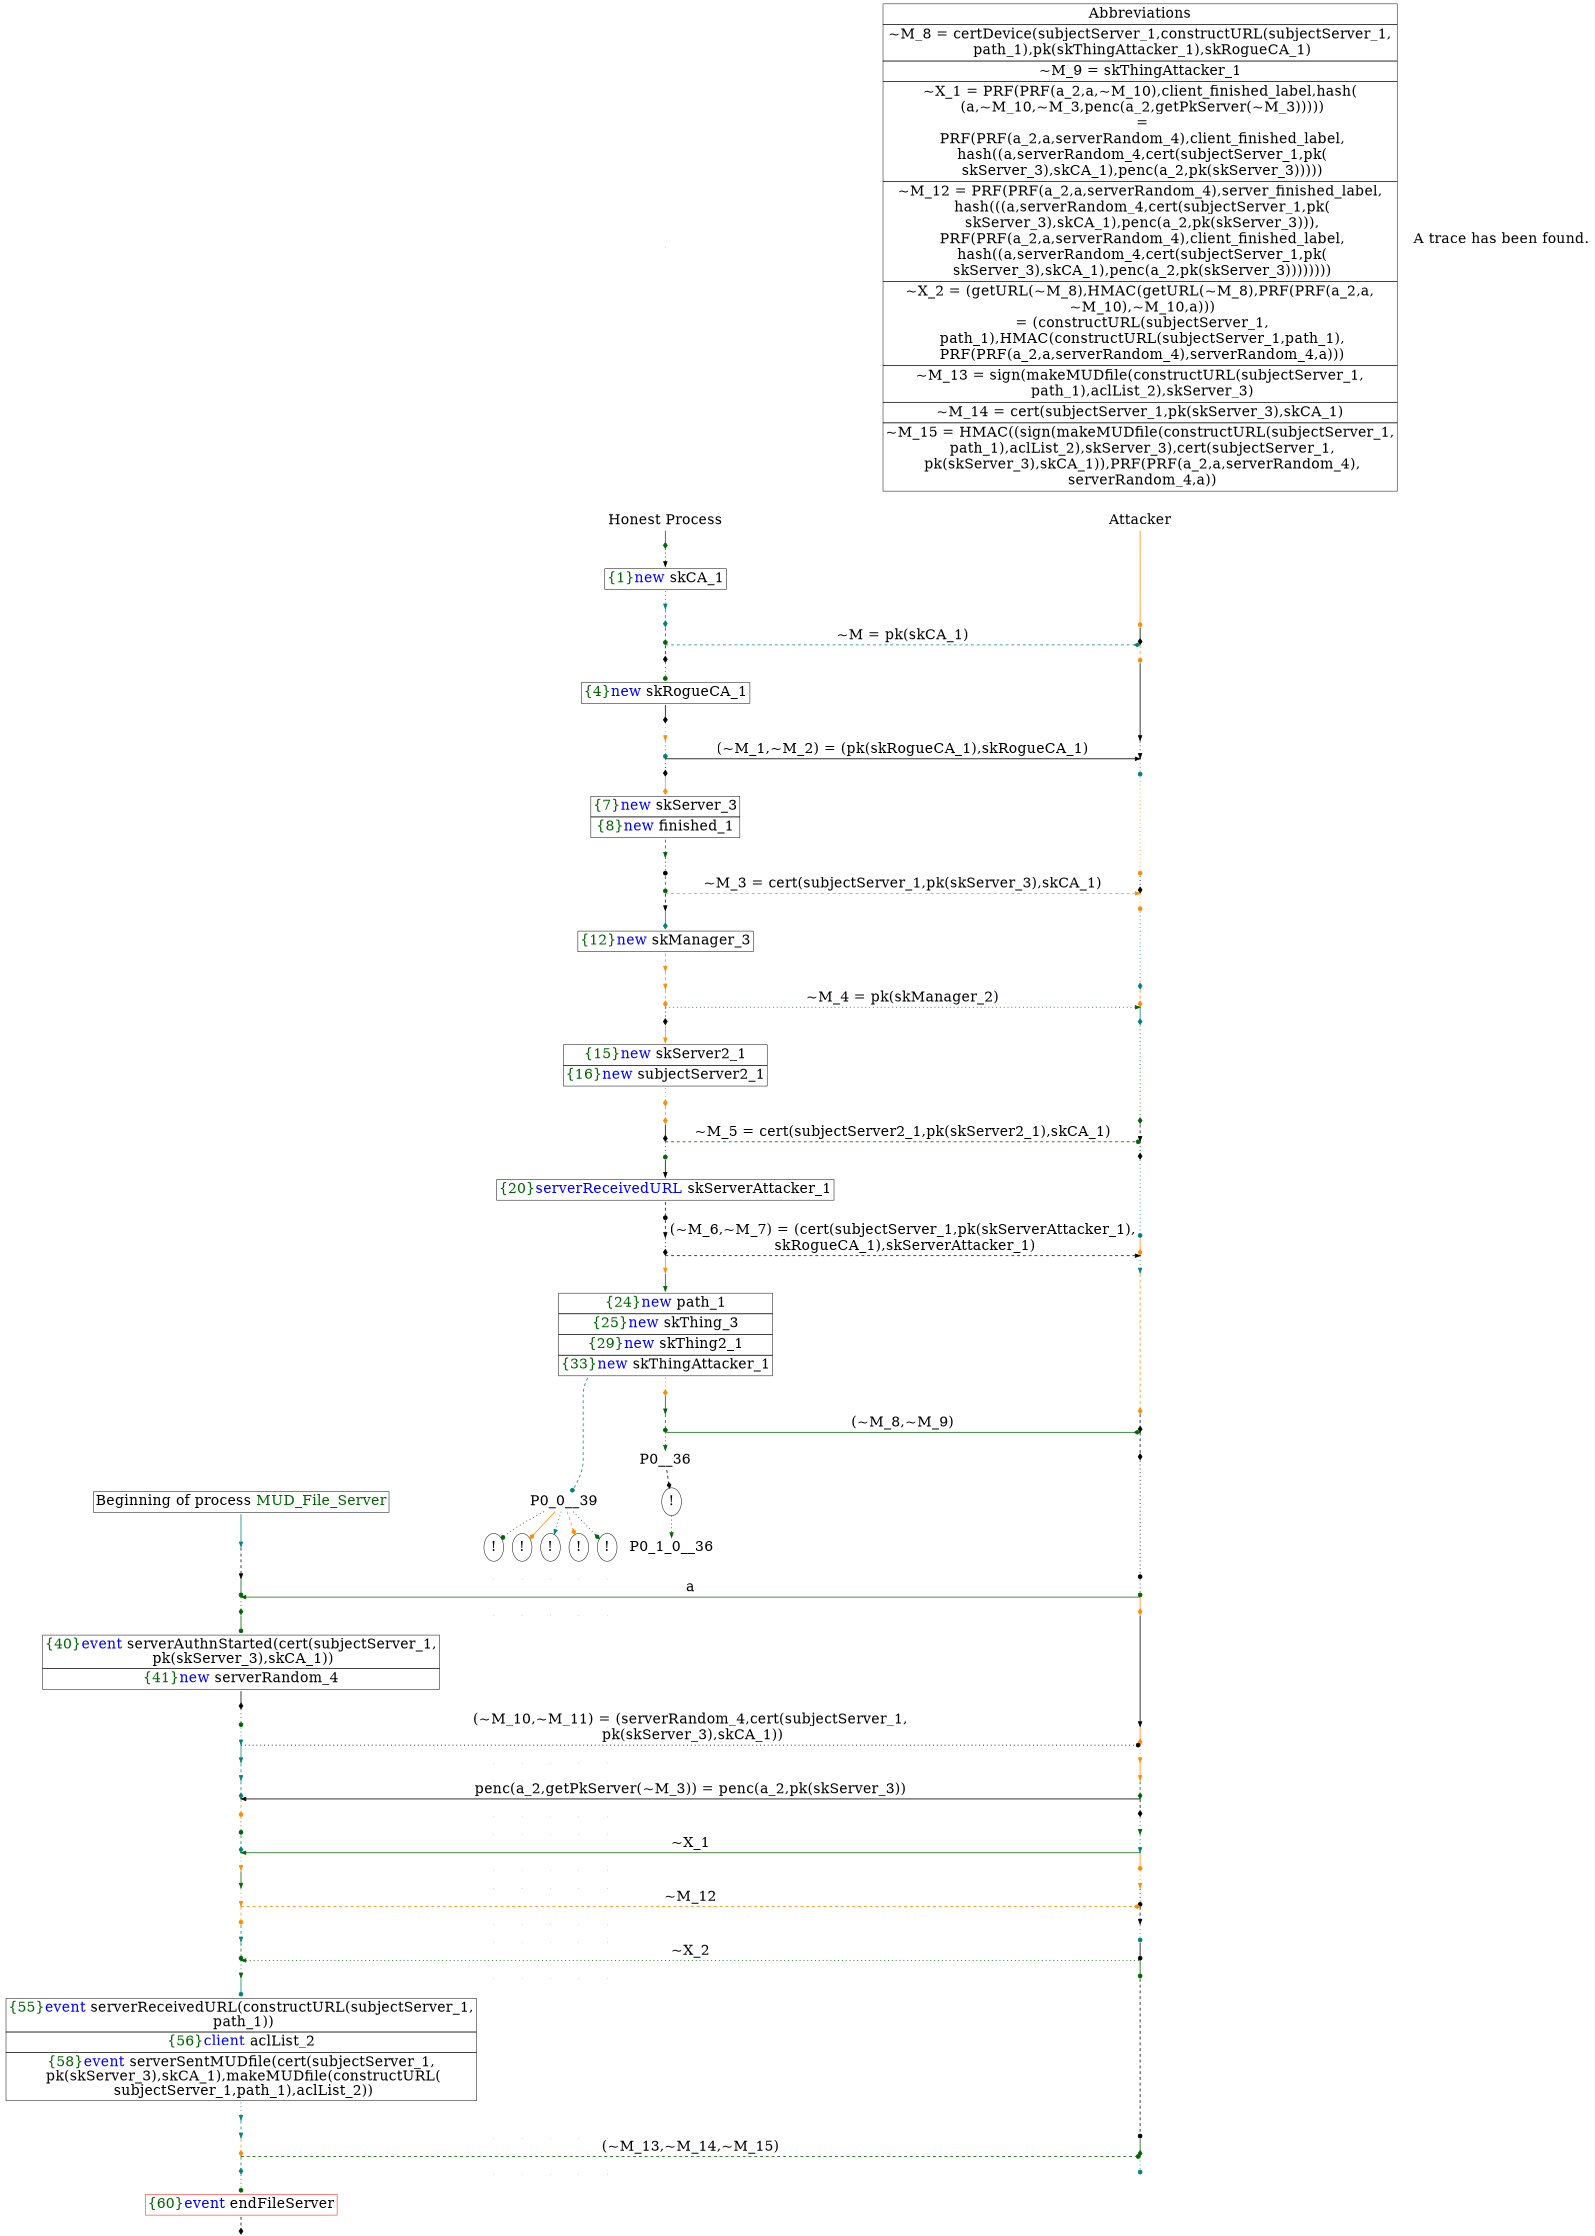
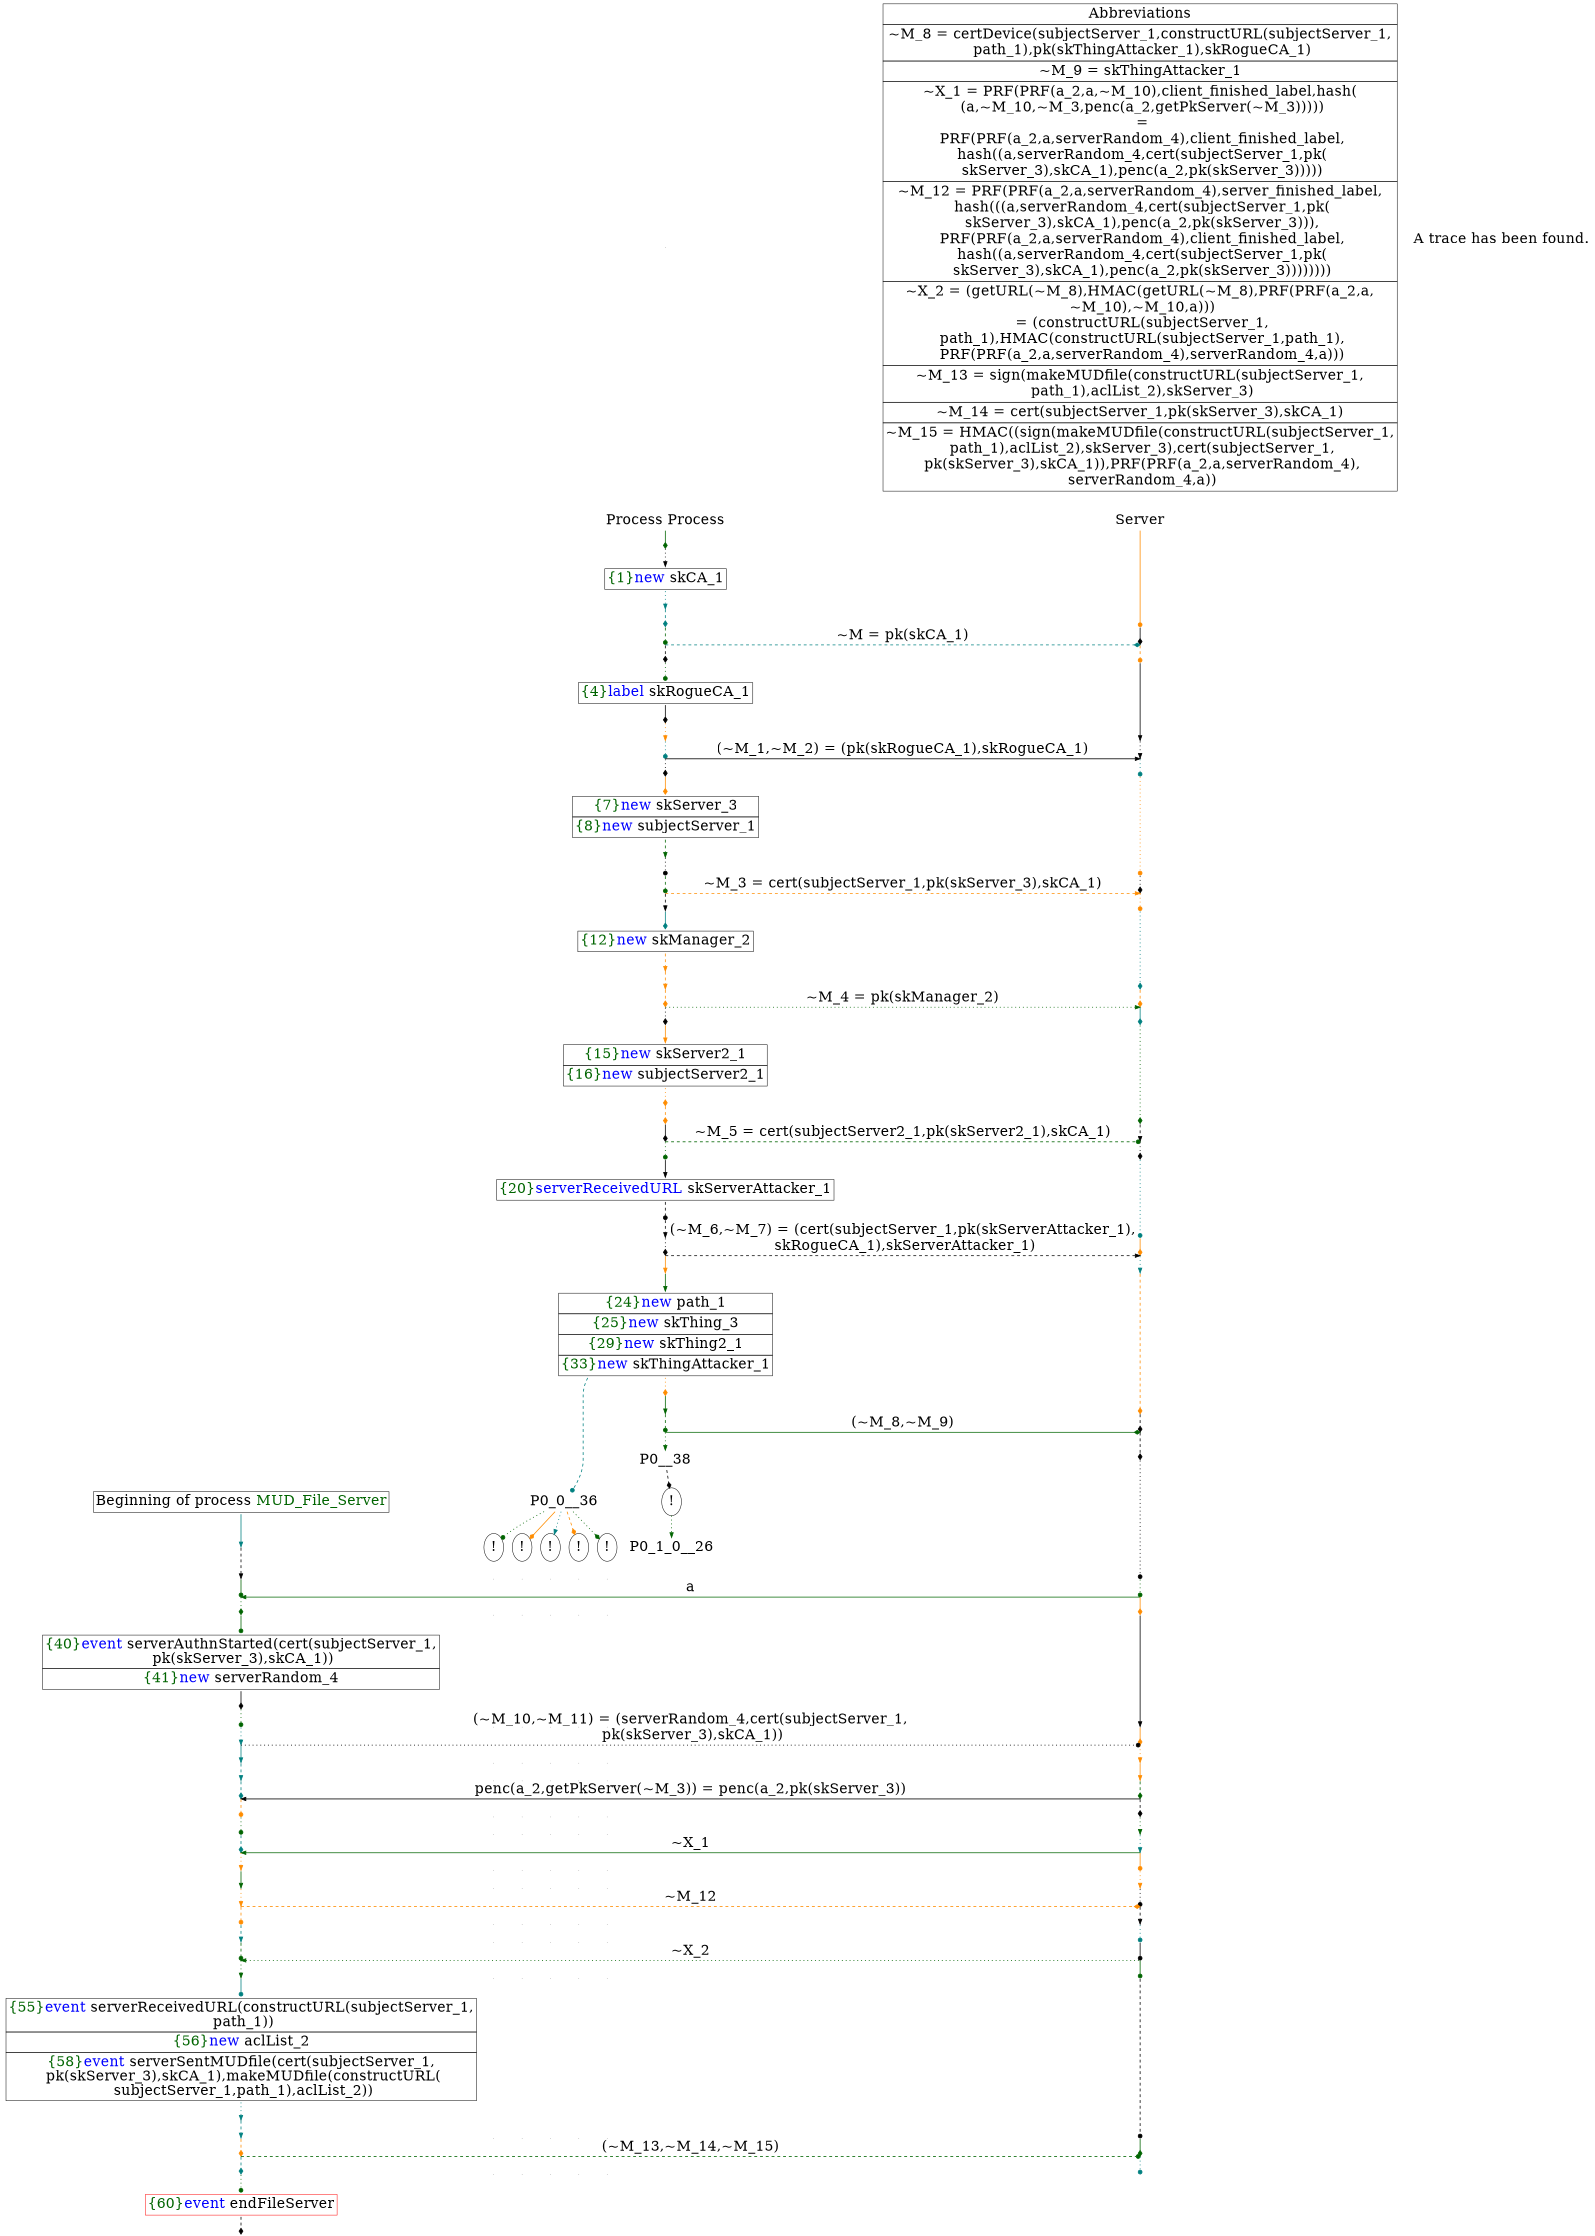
node "Honest Process": label "Honest Process" -> "Process Process"
node "Attacker": label "Attacker" -> "Server"
node "{4}": text "new" -> "label"
node "{7}": text "finished_1" -> "subjectServer_1"
node "{12}": text "skManager_3" -> "skManager_2"
node "P0__36": label "P0__36" -> "P0__38"
node "P0_0__39": label "P0_0__39" -> "P0_0__36"
node "P0_1_0__36": label "P0_1_0__36" -> "P0_1_0__26"
node "{55}": text "client" -> "new"
